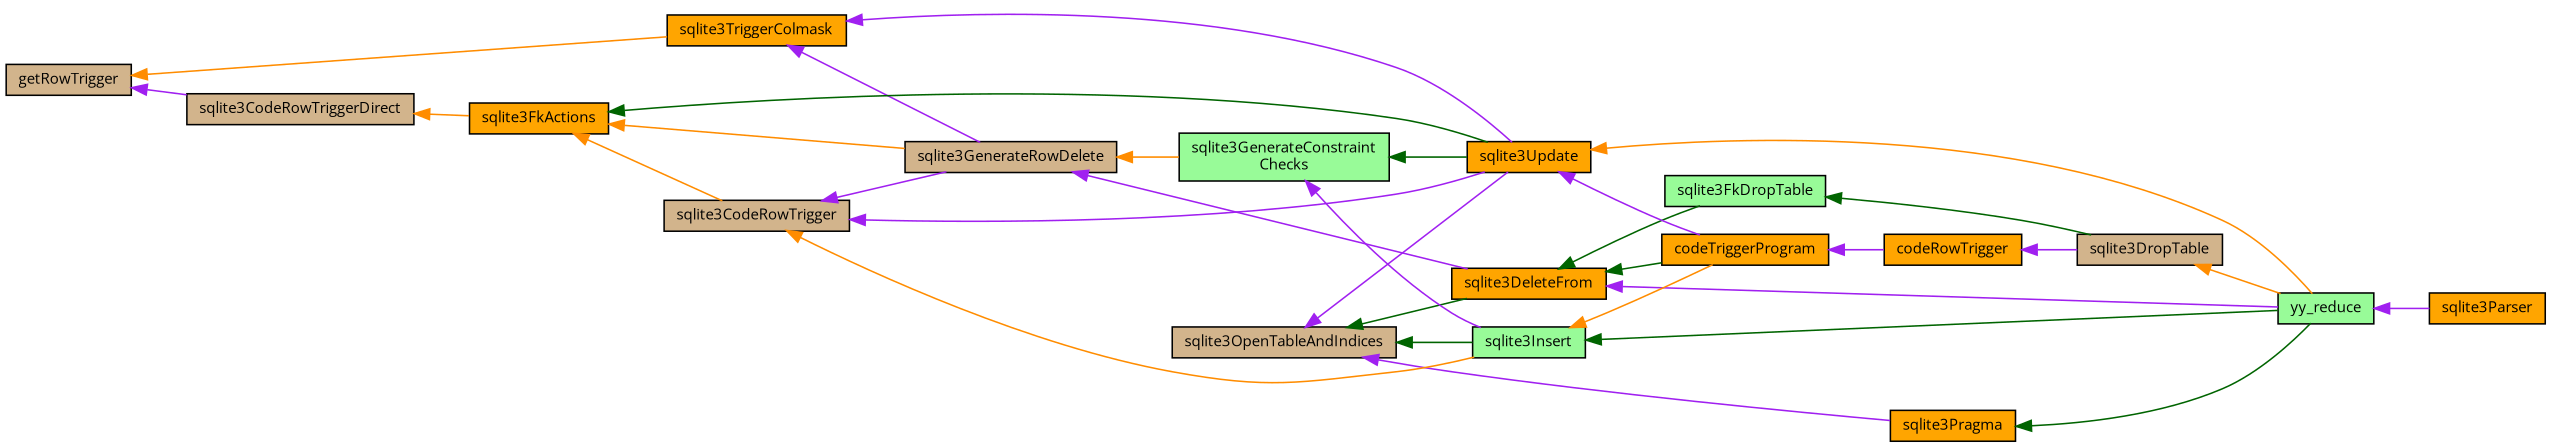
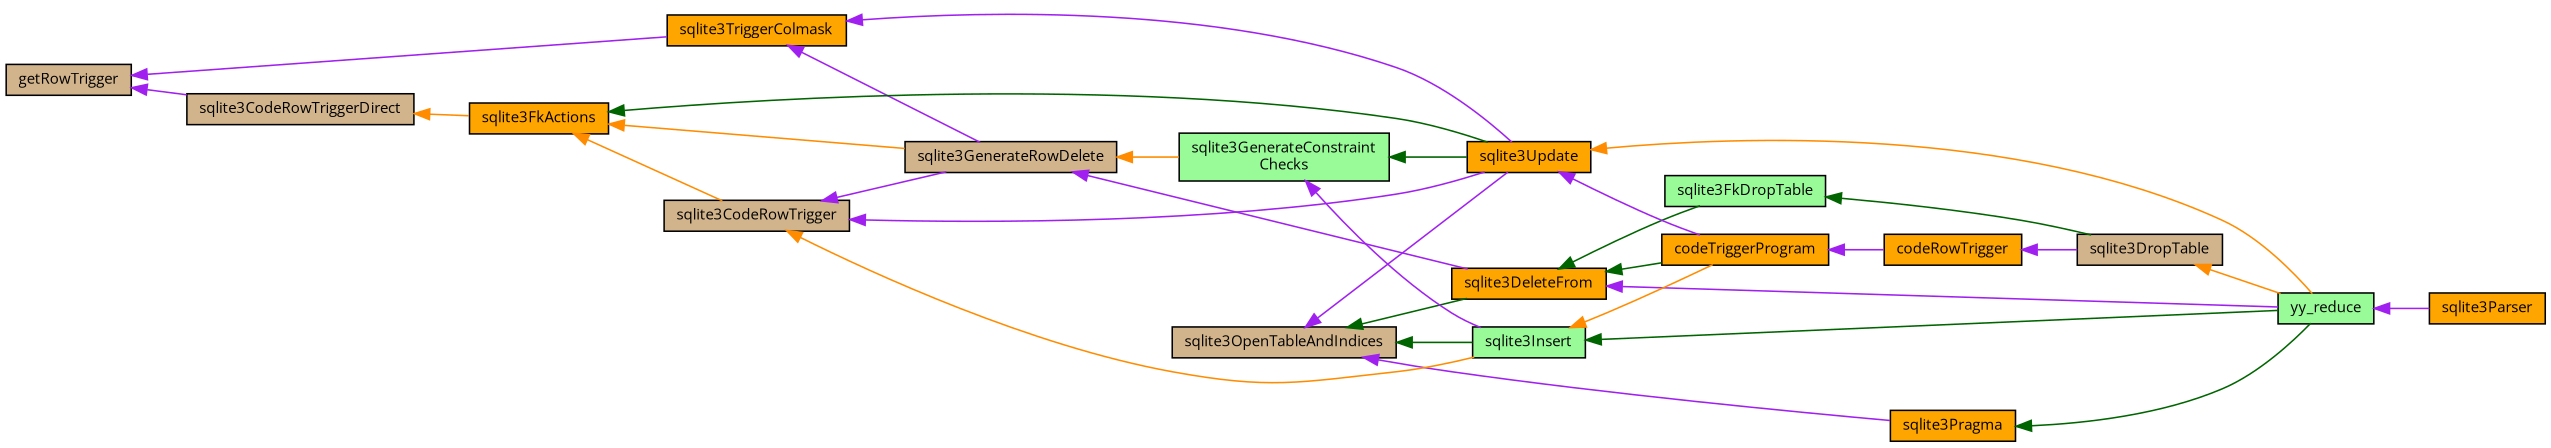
edge "sqlite3TriggerColmask" -> "getRowTrigger": color darkorange -> purple
